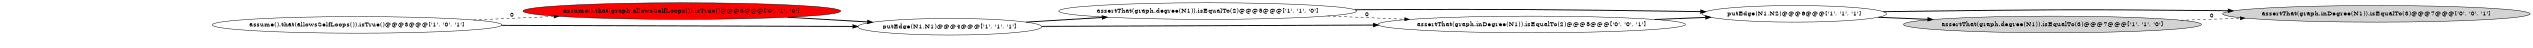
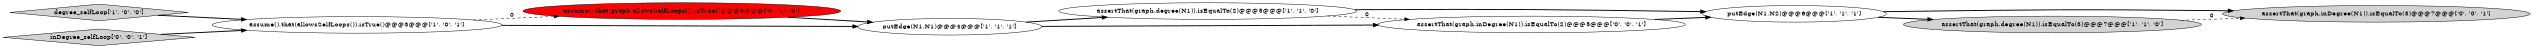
node "degree_selfLoop['1', '0', '0']": added
node "inDegree_selfLoop['0', '0', '1']": added
